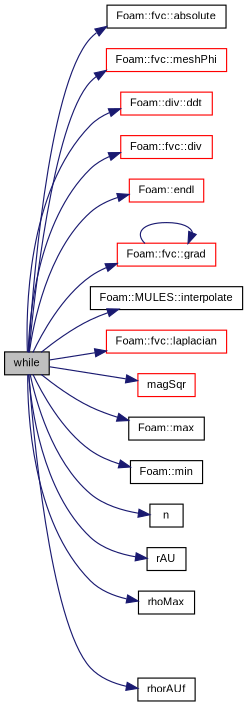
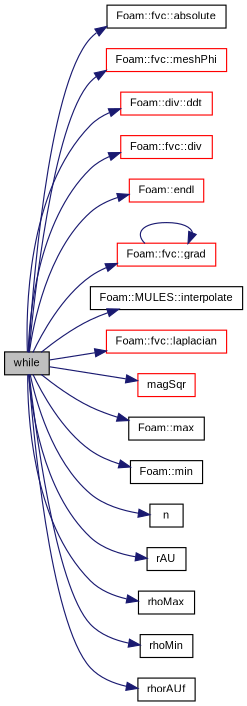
node "rhoMin": added
